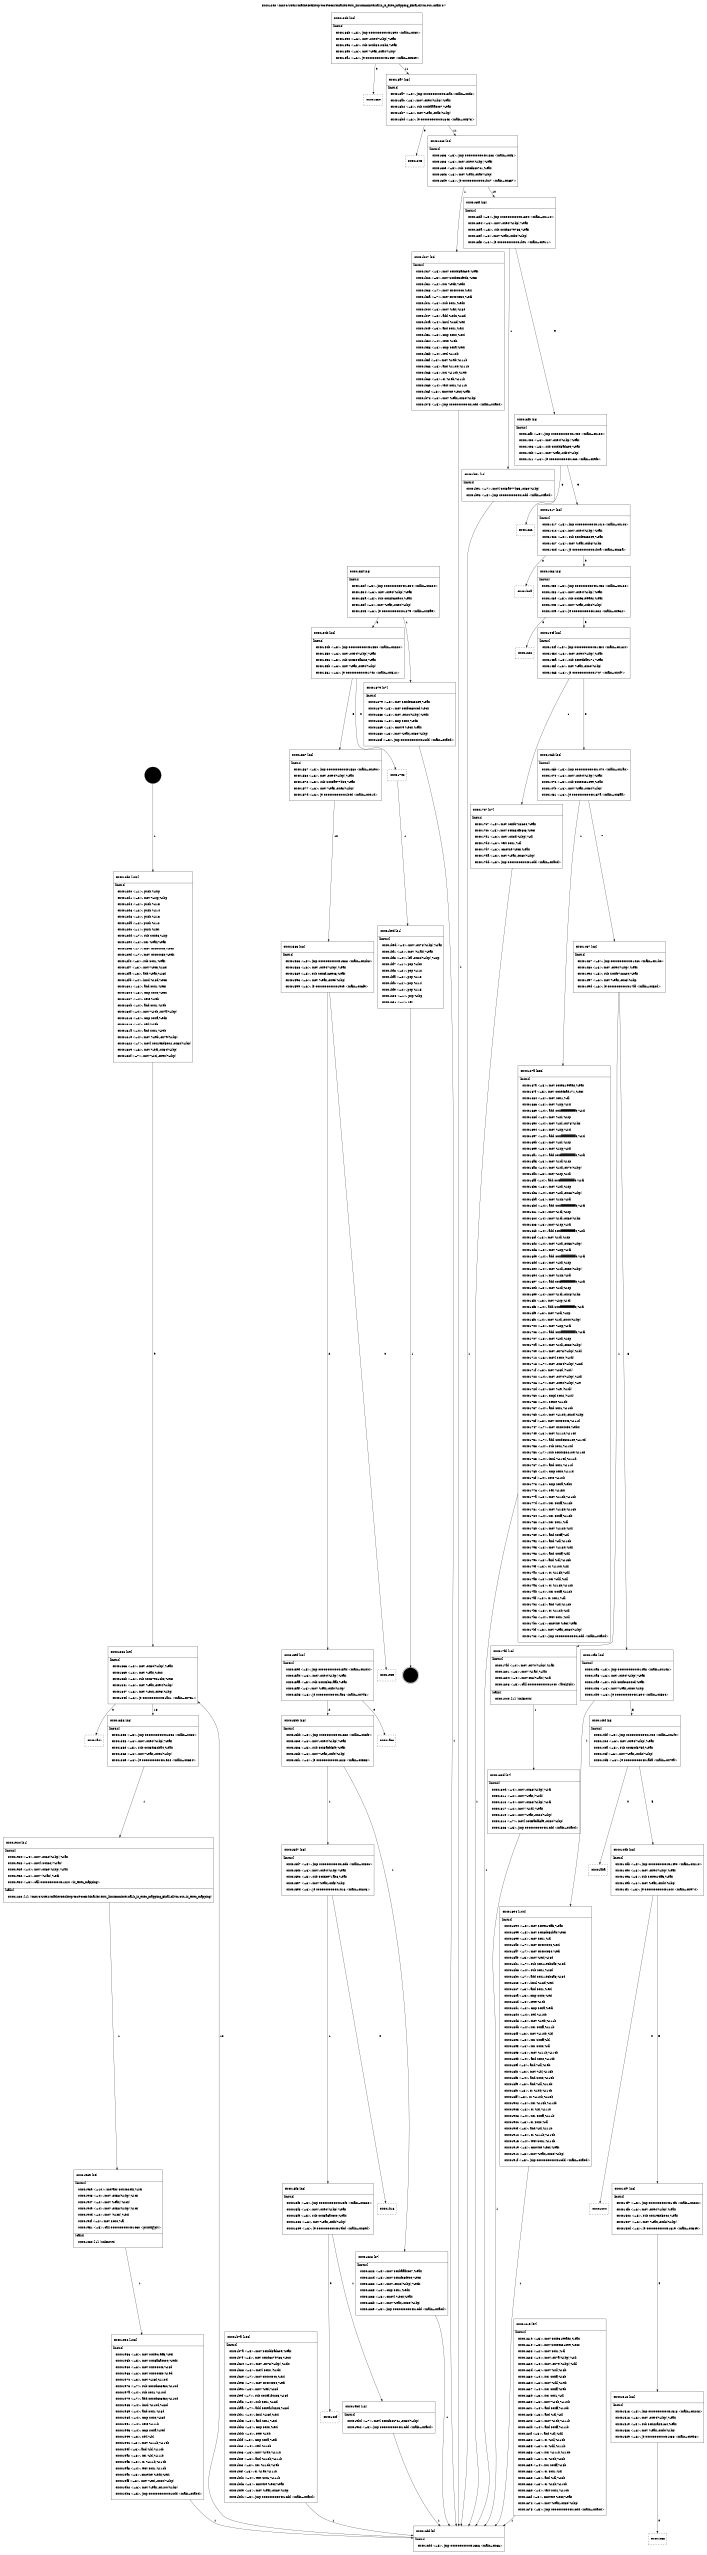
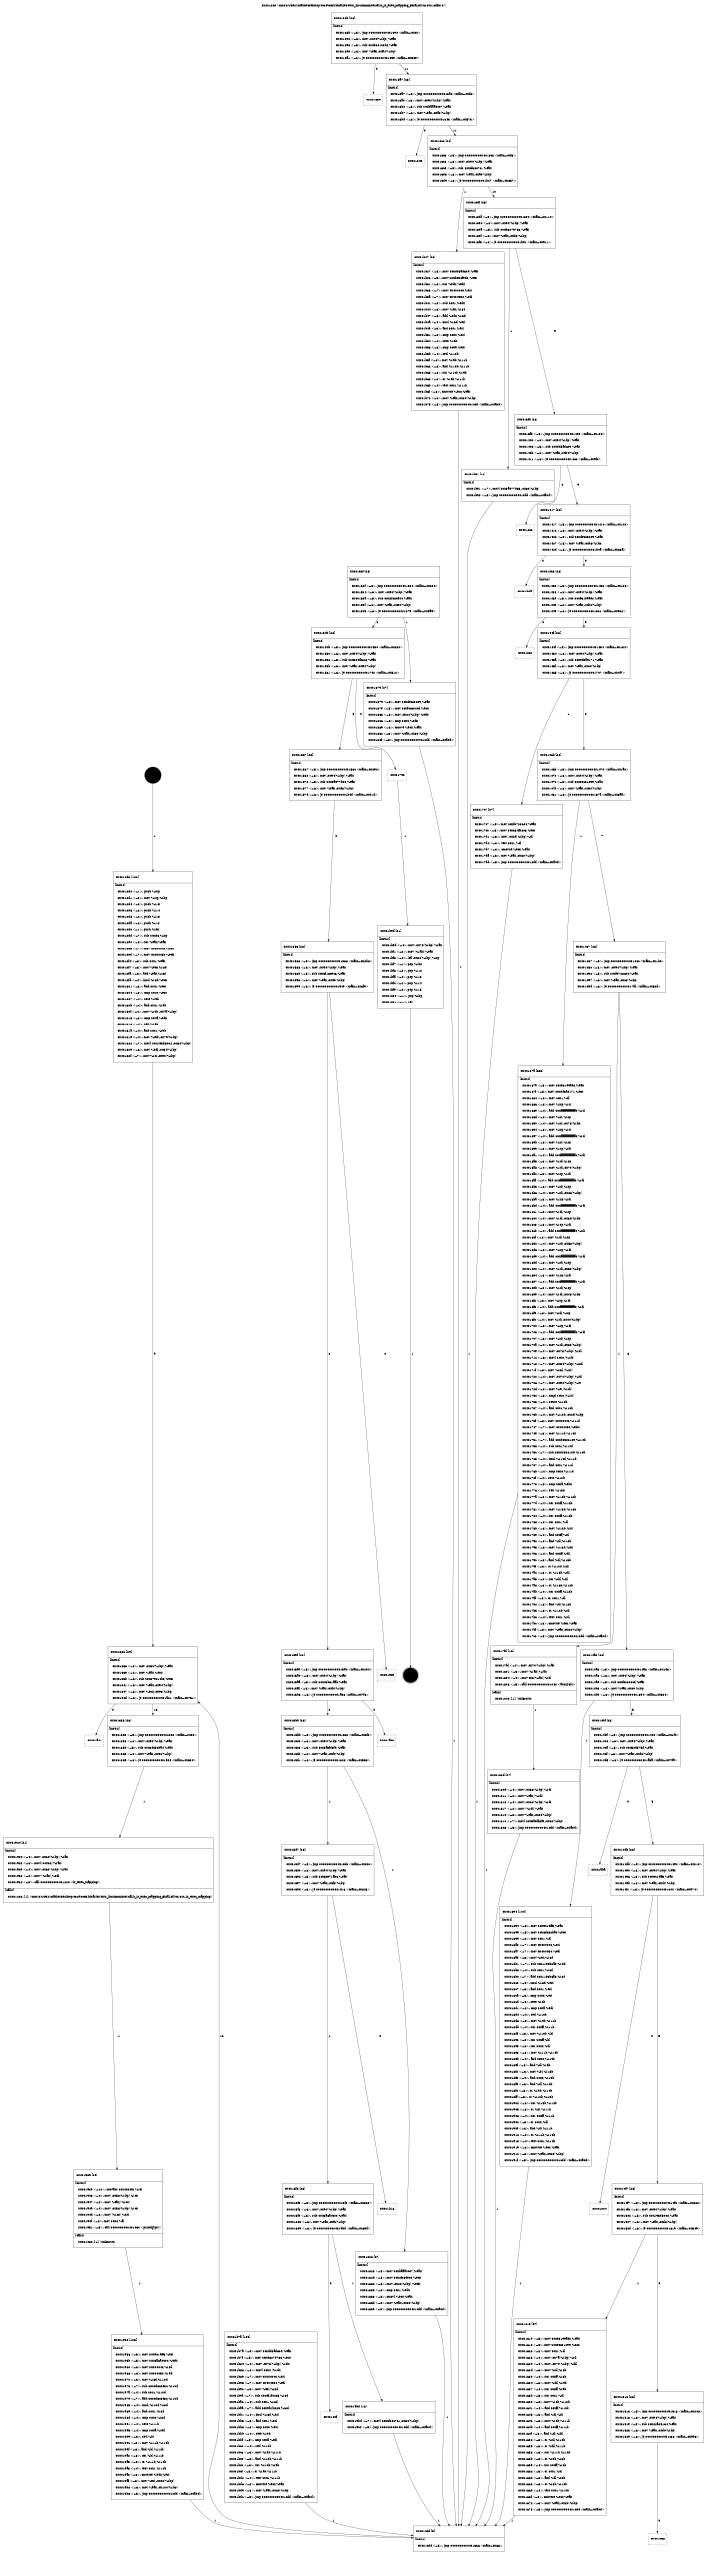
edge "0x401567 [28]" -> "0x401583 [28]": label " 12" -> " 2"
edge "0x4014f7 [28]" -> "0x401619 [97]": added, label "1"
